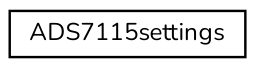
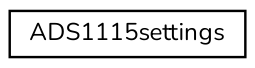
node "ADS7115settings": label "ADS7115settings" -> "ADS1115settings"
